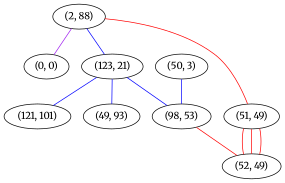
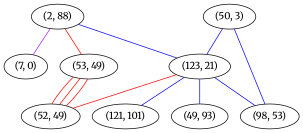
edge "(50, 3)" -- "(123, 21)": added
node "(0, 0)": label "(0, 0)" -> "(7, 0)"
node "(51, 49)": label "(51, 49)" -> "(53, 49)"
edge "(98, 53)" -- "(52, 49)": now "(123, 21)" -- "(52, 49)"
